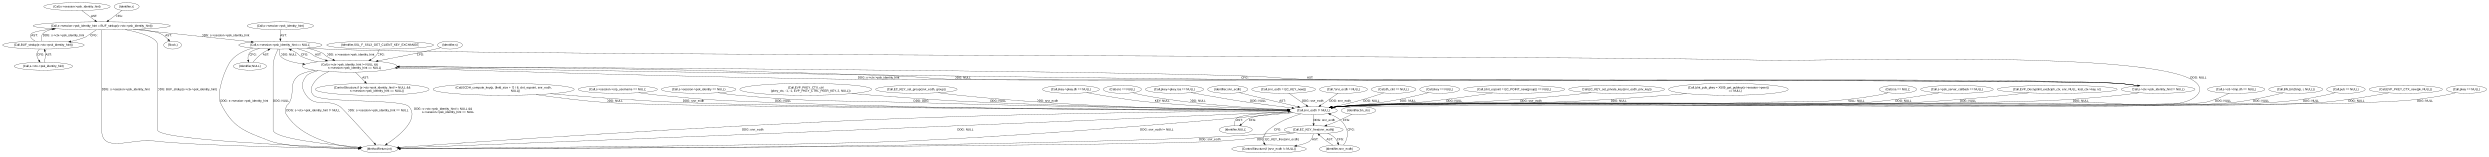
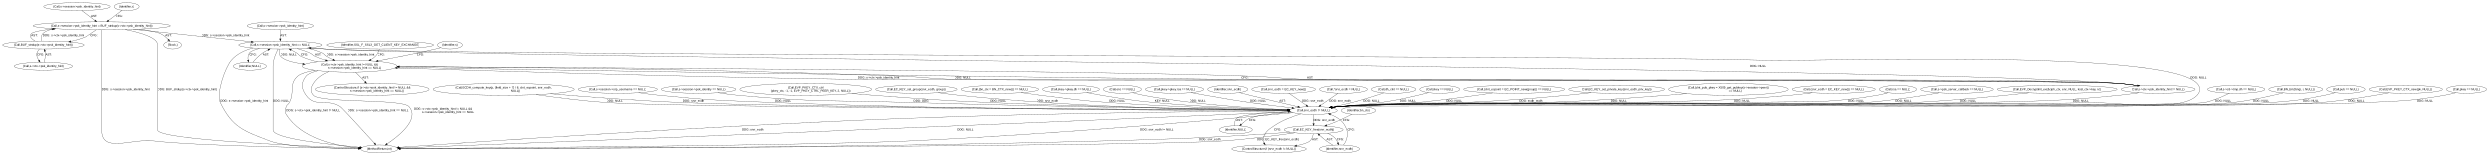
edge "(Call,s->ctx->psk_identity_hint != NULL)" -> "(Call,s->session->psk_identity_hint == NULL)": added, label "DDG: NULL"
node "(Call,(bn_ctx = BN_CTX_new()) == NULL)": added
node "(Call,(srvr_ecdh = EC_KEY_new()) == NULL)": added
edge "(Call,EC_KEY_set_private_key(srvr_ecdh, priv_key))" -> "(Call,srvr_ecdh != NULL)": label "DDG: srvr_ecdh" -> "DDG: ecdh_ecdh"
edge "(Call,rsa == NULL)" -> "(Call,srvr_ecdh != NULL)": label "NULL: NULL" -> "DDG: NULL"
